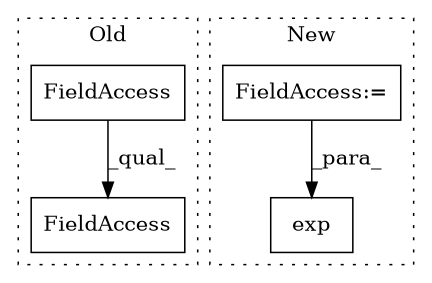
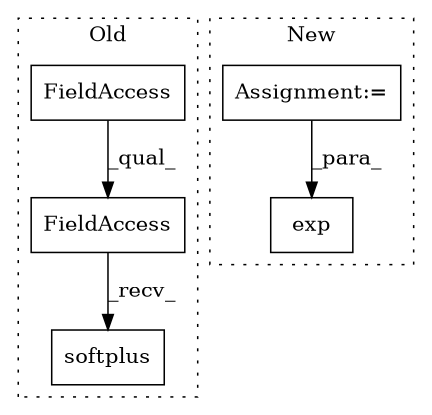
node "FieldAccess:=": label "FieldAccess:=" -> "Assignment:="
node "softplus": added
